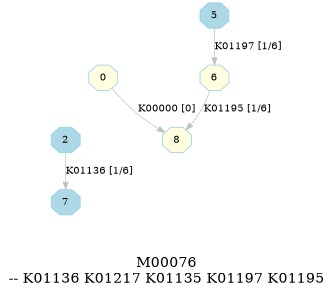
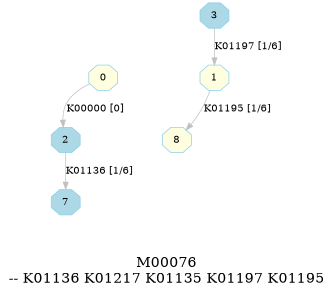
node "5": label "5" -> "3"
node "6": label "6" -> "1"
edge "0" -> "8": now "0" -> "2"
